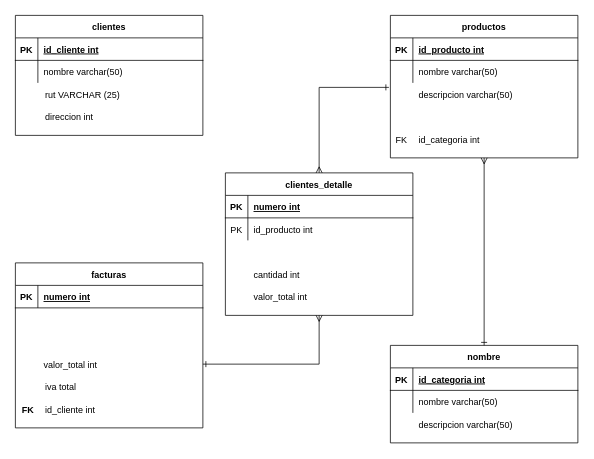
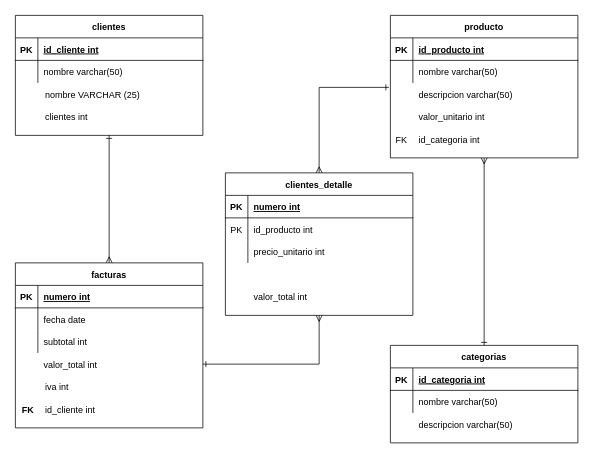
node "productos": label "productos" -> "producto"
node "rut VARCHAR (25)": label "rut VARCHAR (25)" -> "nombre VARCHAR (25)"
node "direccion int": label "direccion int" -> "clientes int"
node "valor_unitario int": added
edge "clientes" -- "facturas": added
node "precio_unitario int": added
node "cantidad int": removed
node "fecha date": added
node "subtotal int": added
node "nombre": label "nombre" -> "categorias"
node "iva total": label "iva total" -> "iva int"
